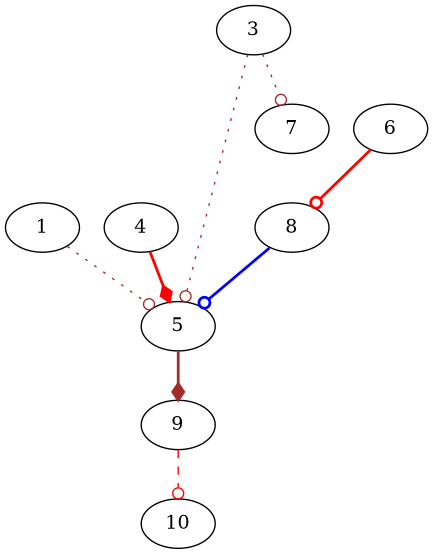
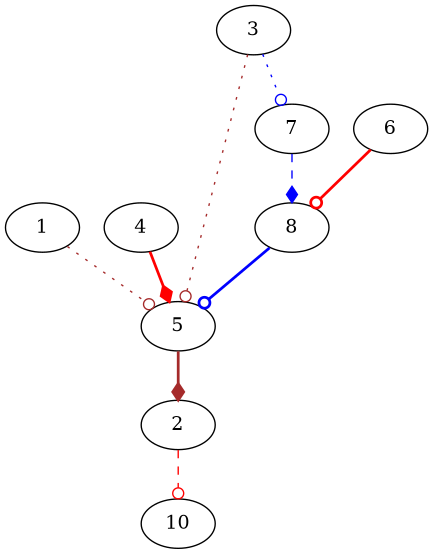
edge "3" -> "7": color brown -> blue
edge "7" -> "8": added
node "9": label "9" -> "2"
